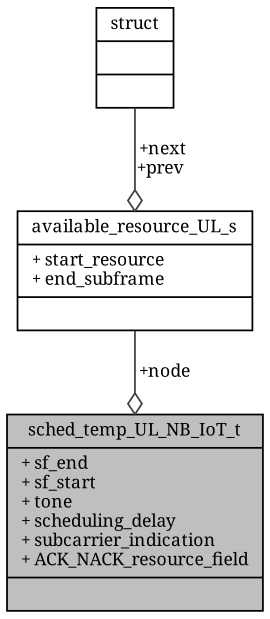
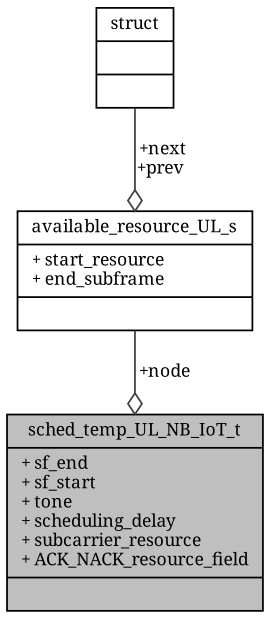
node "sched_temp_UL_NB_IoT_t": text "+ subcarrier_indication" -> "+ subcarrier_resource"
